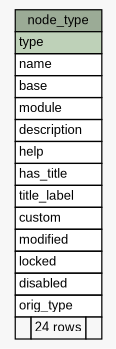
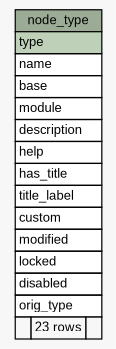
node "node_type": text "24 rows" -> "23 rows"
